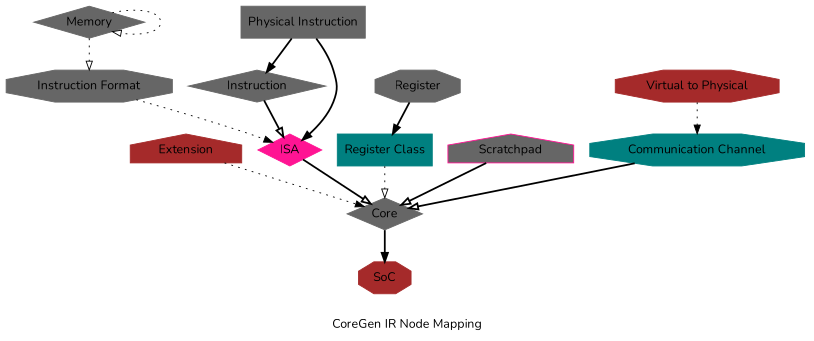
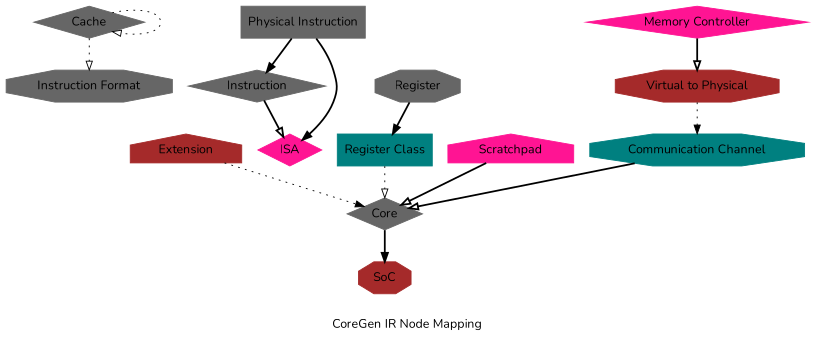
node "Memory": label "Memory" -> "Cache"
node "Memory Controller": added
edge "Instruction Format" -> "ISA": removed
node "Scratchpad": fillcolor gray40 -> deeppink
edge "ISA" -> "Core": removed
